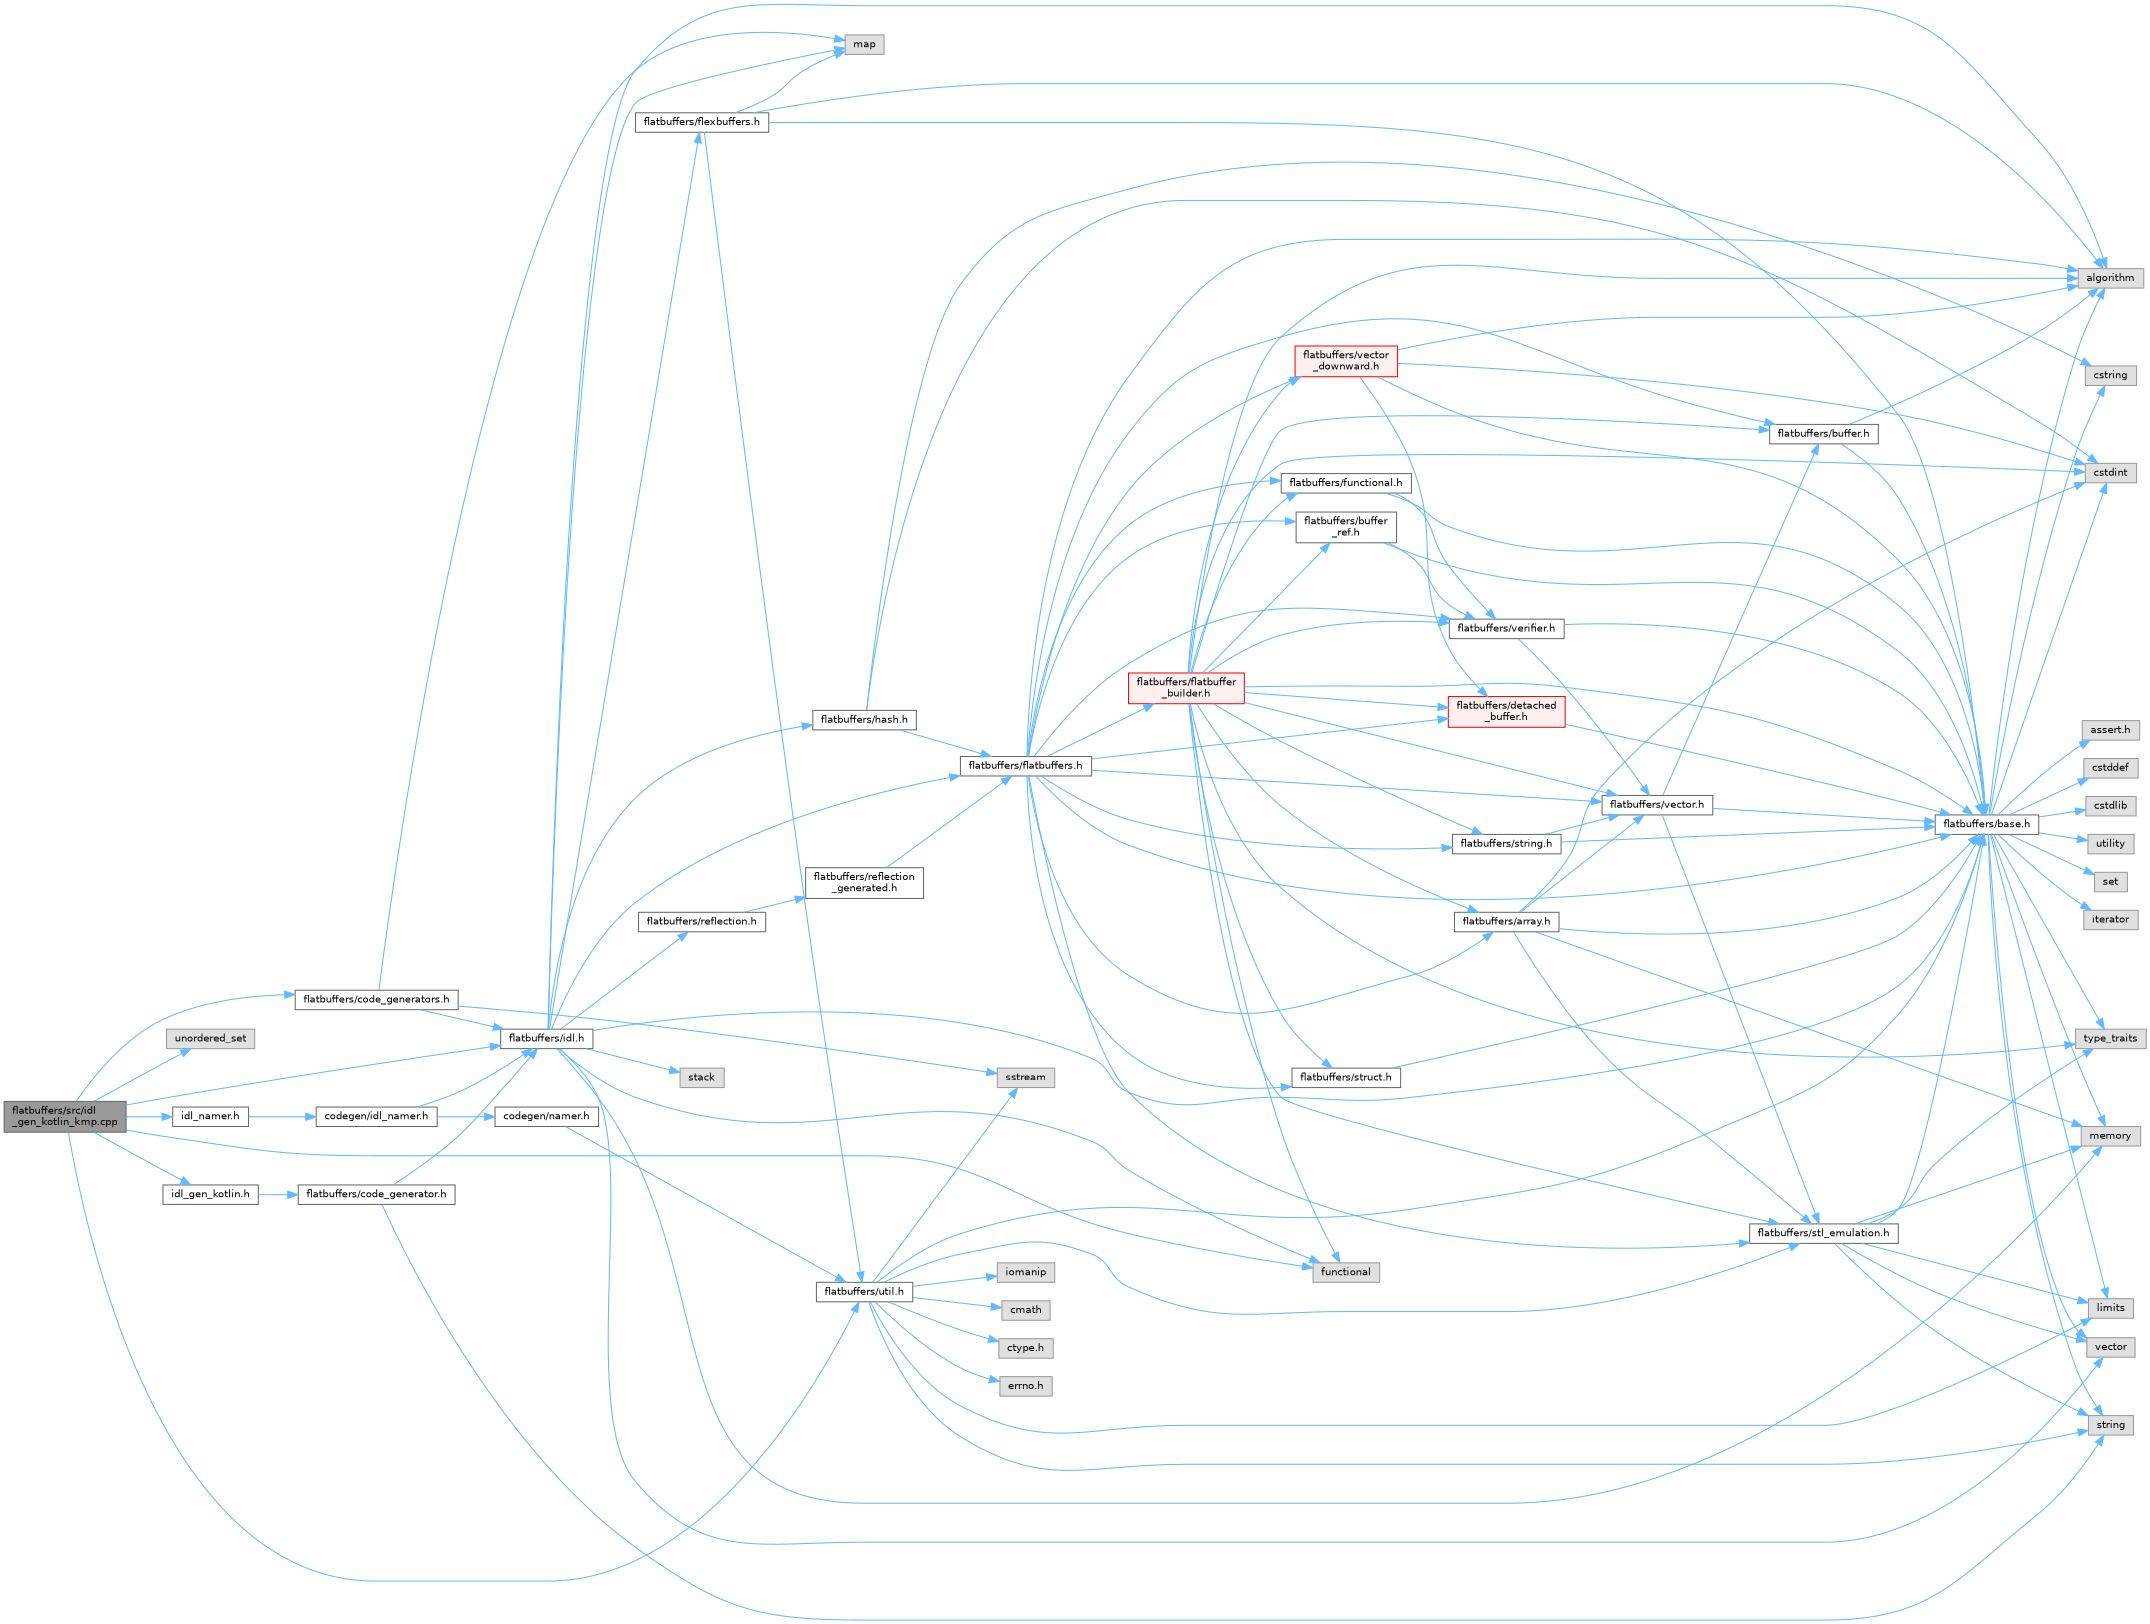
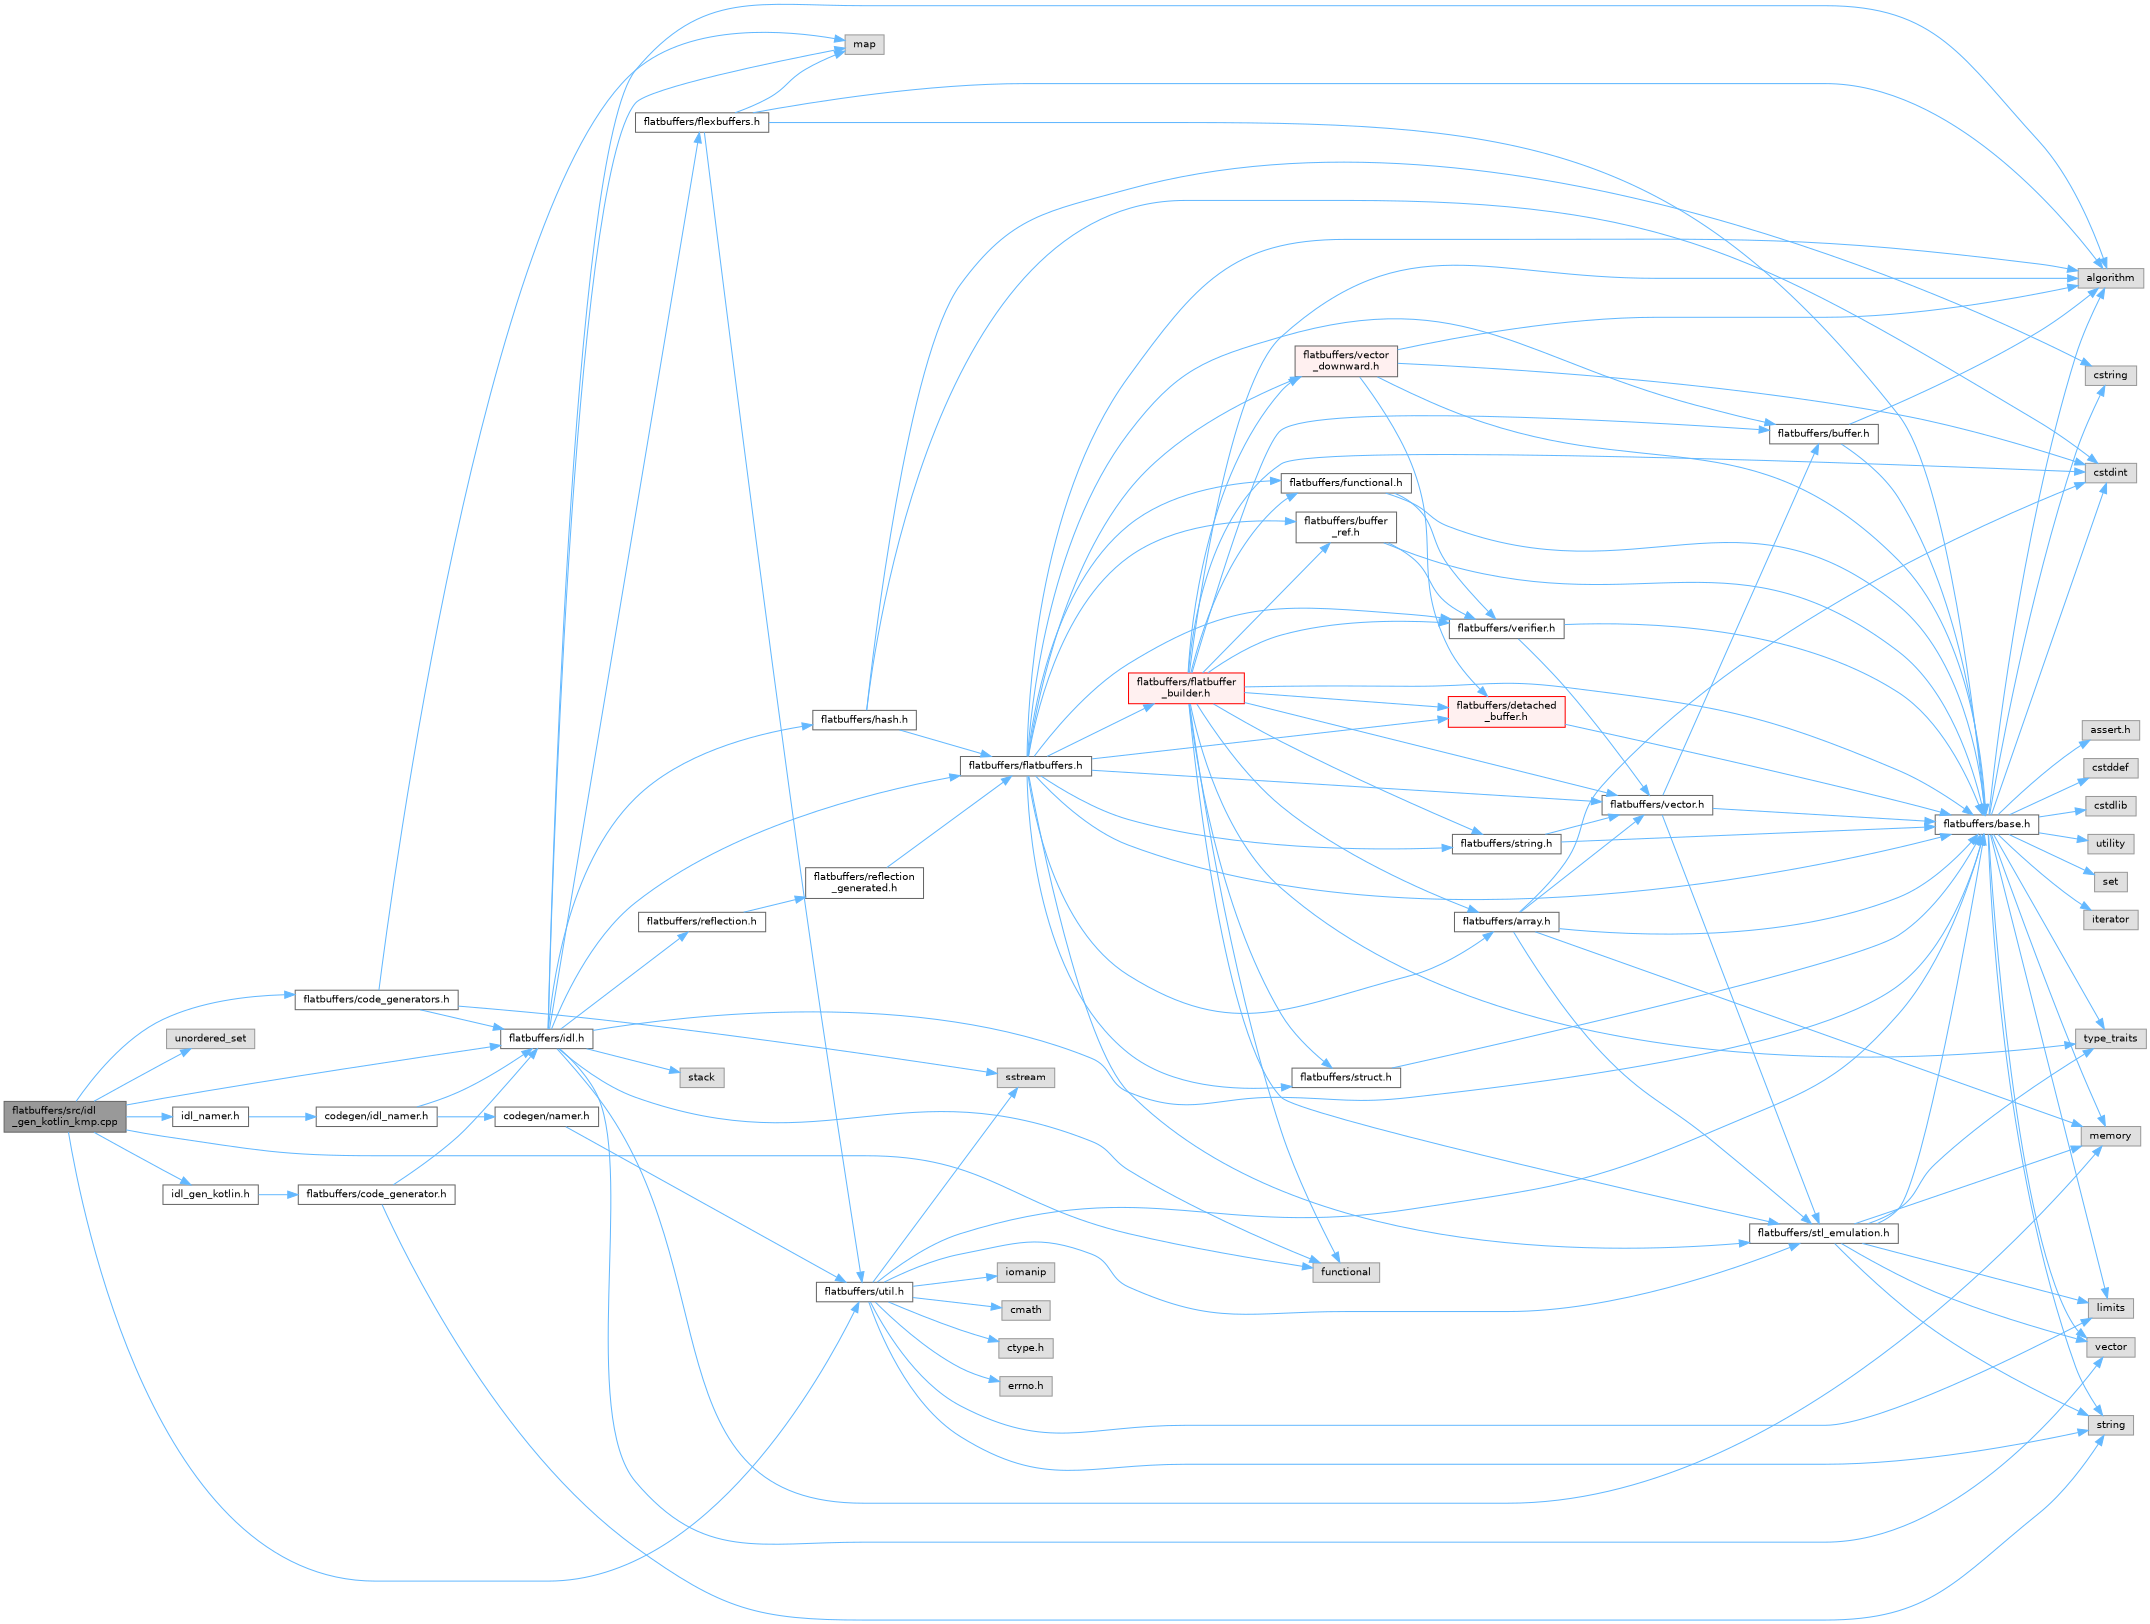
node "flatbuffers/vector _downward.h": color red -> grey40
